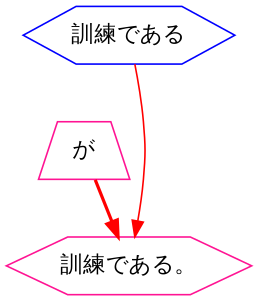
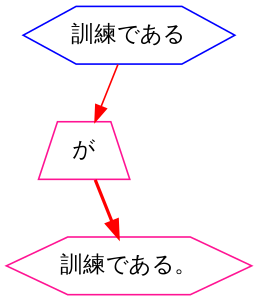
edge "訓練である" -> "訓練である。": now "訓練である" -> "が"
